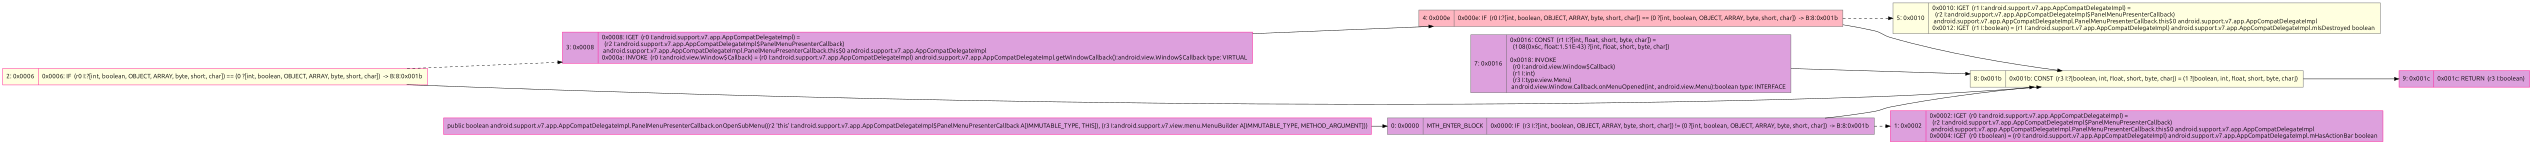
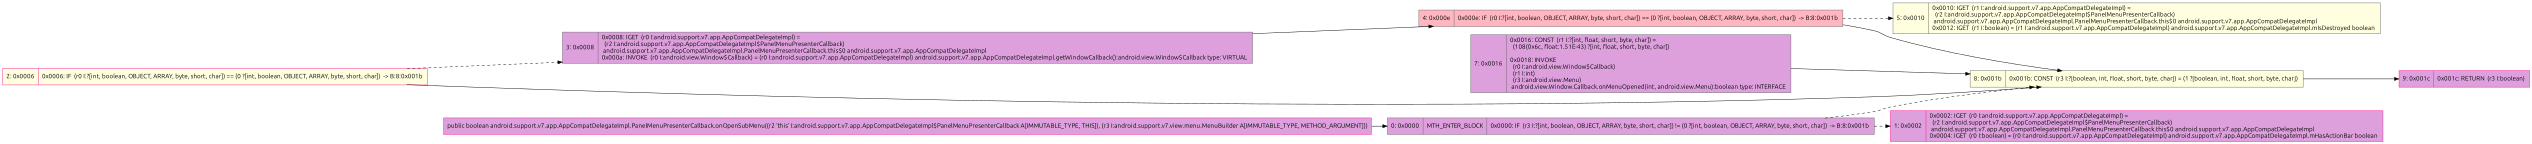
node "3: 0x0008": color deeppink -> gray40
node "7: 0x0016": text "(r3 I:type.view.Menu)" -> "(r3 I:android.view.Menu)"
edge "0: 0x0000" -> "8: 0x001b": style solid -> dashed
